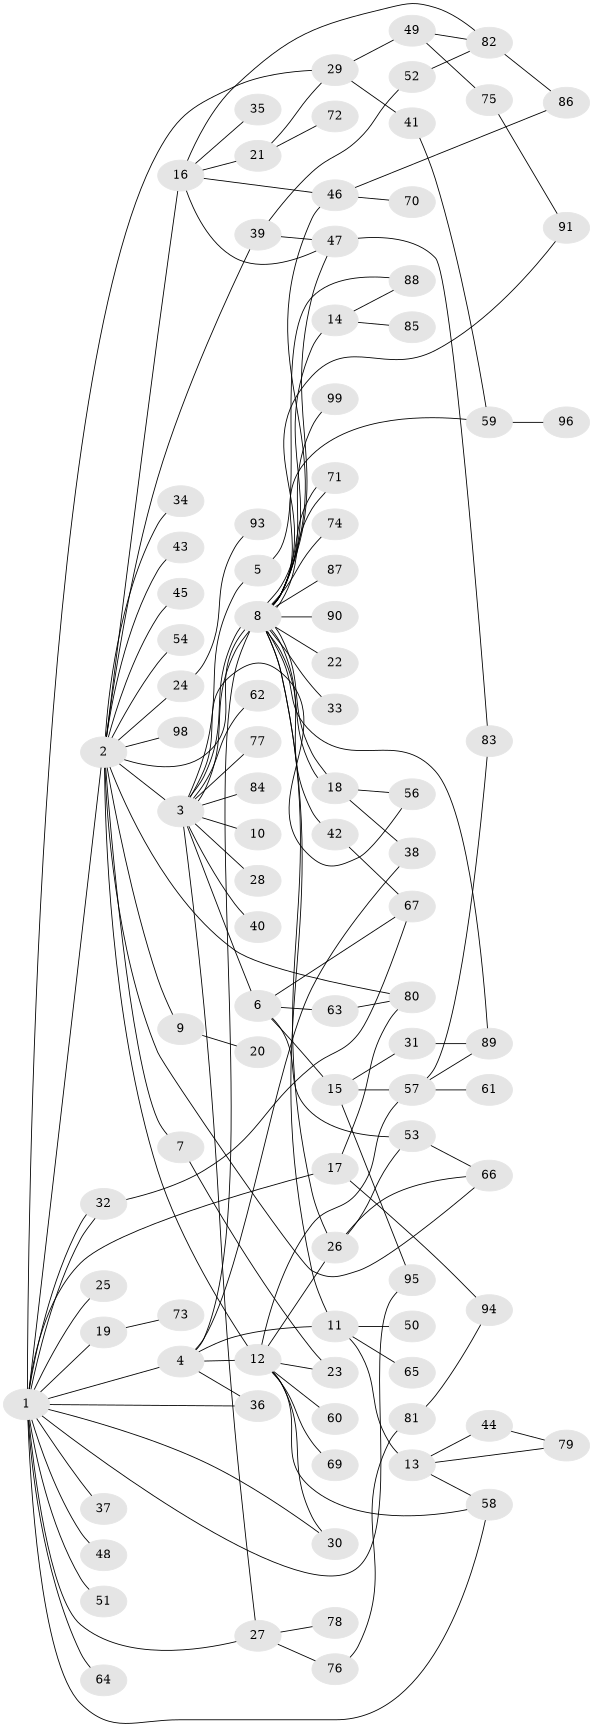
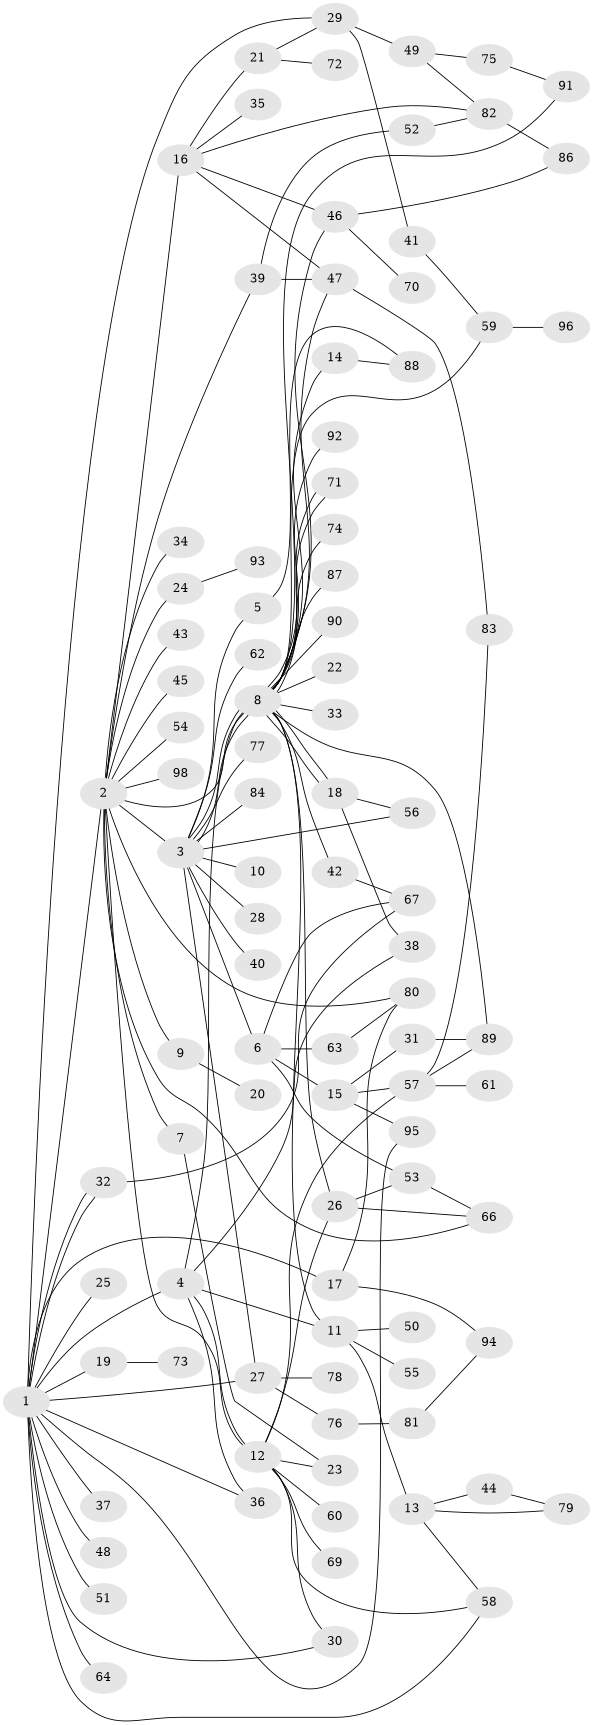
node "85": removed
node "99": label "99" -> "92"
node "65": label "65" -> "55"
